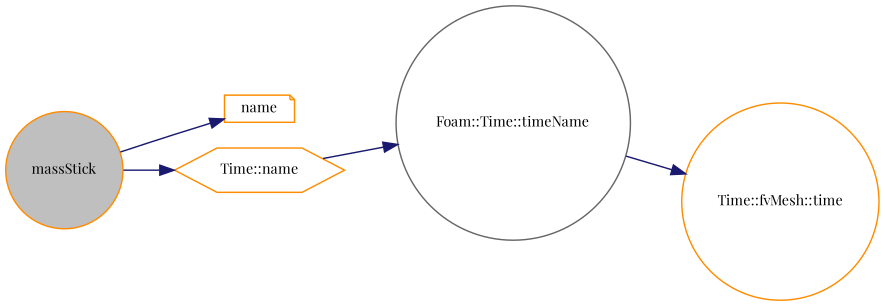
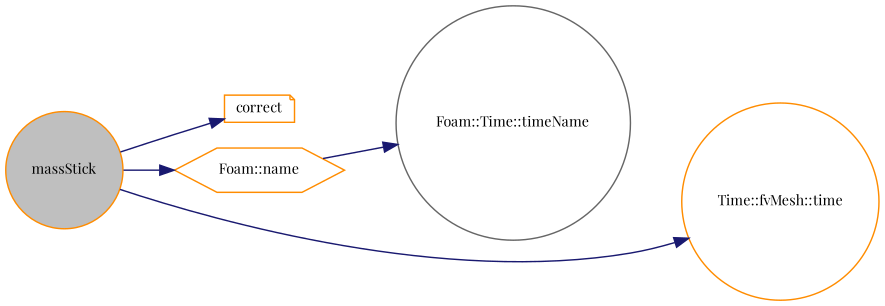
node "name": label "name" -> "correct"
edge "Foam::Time::timeName" -> "Time::fvMesh::time": now "massStick" -> "Time::fvMesh::time"
node "Time::name": label "Time::name" -> "Foam::name"
